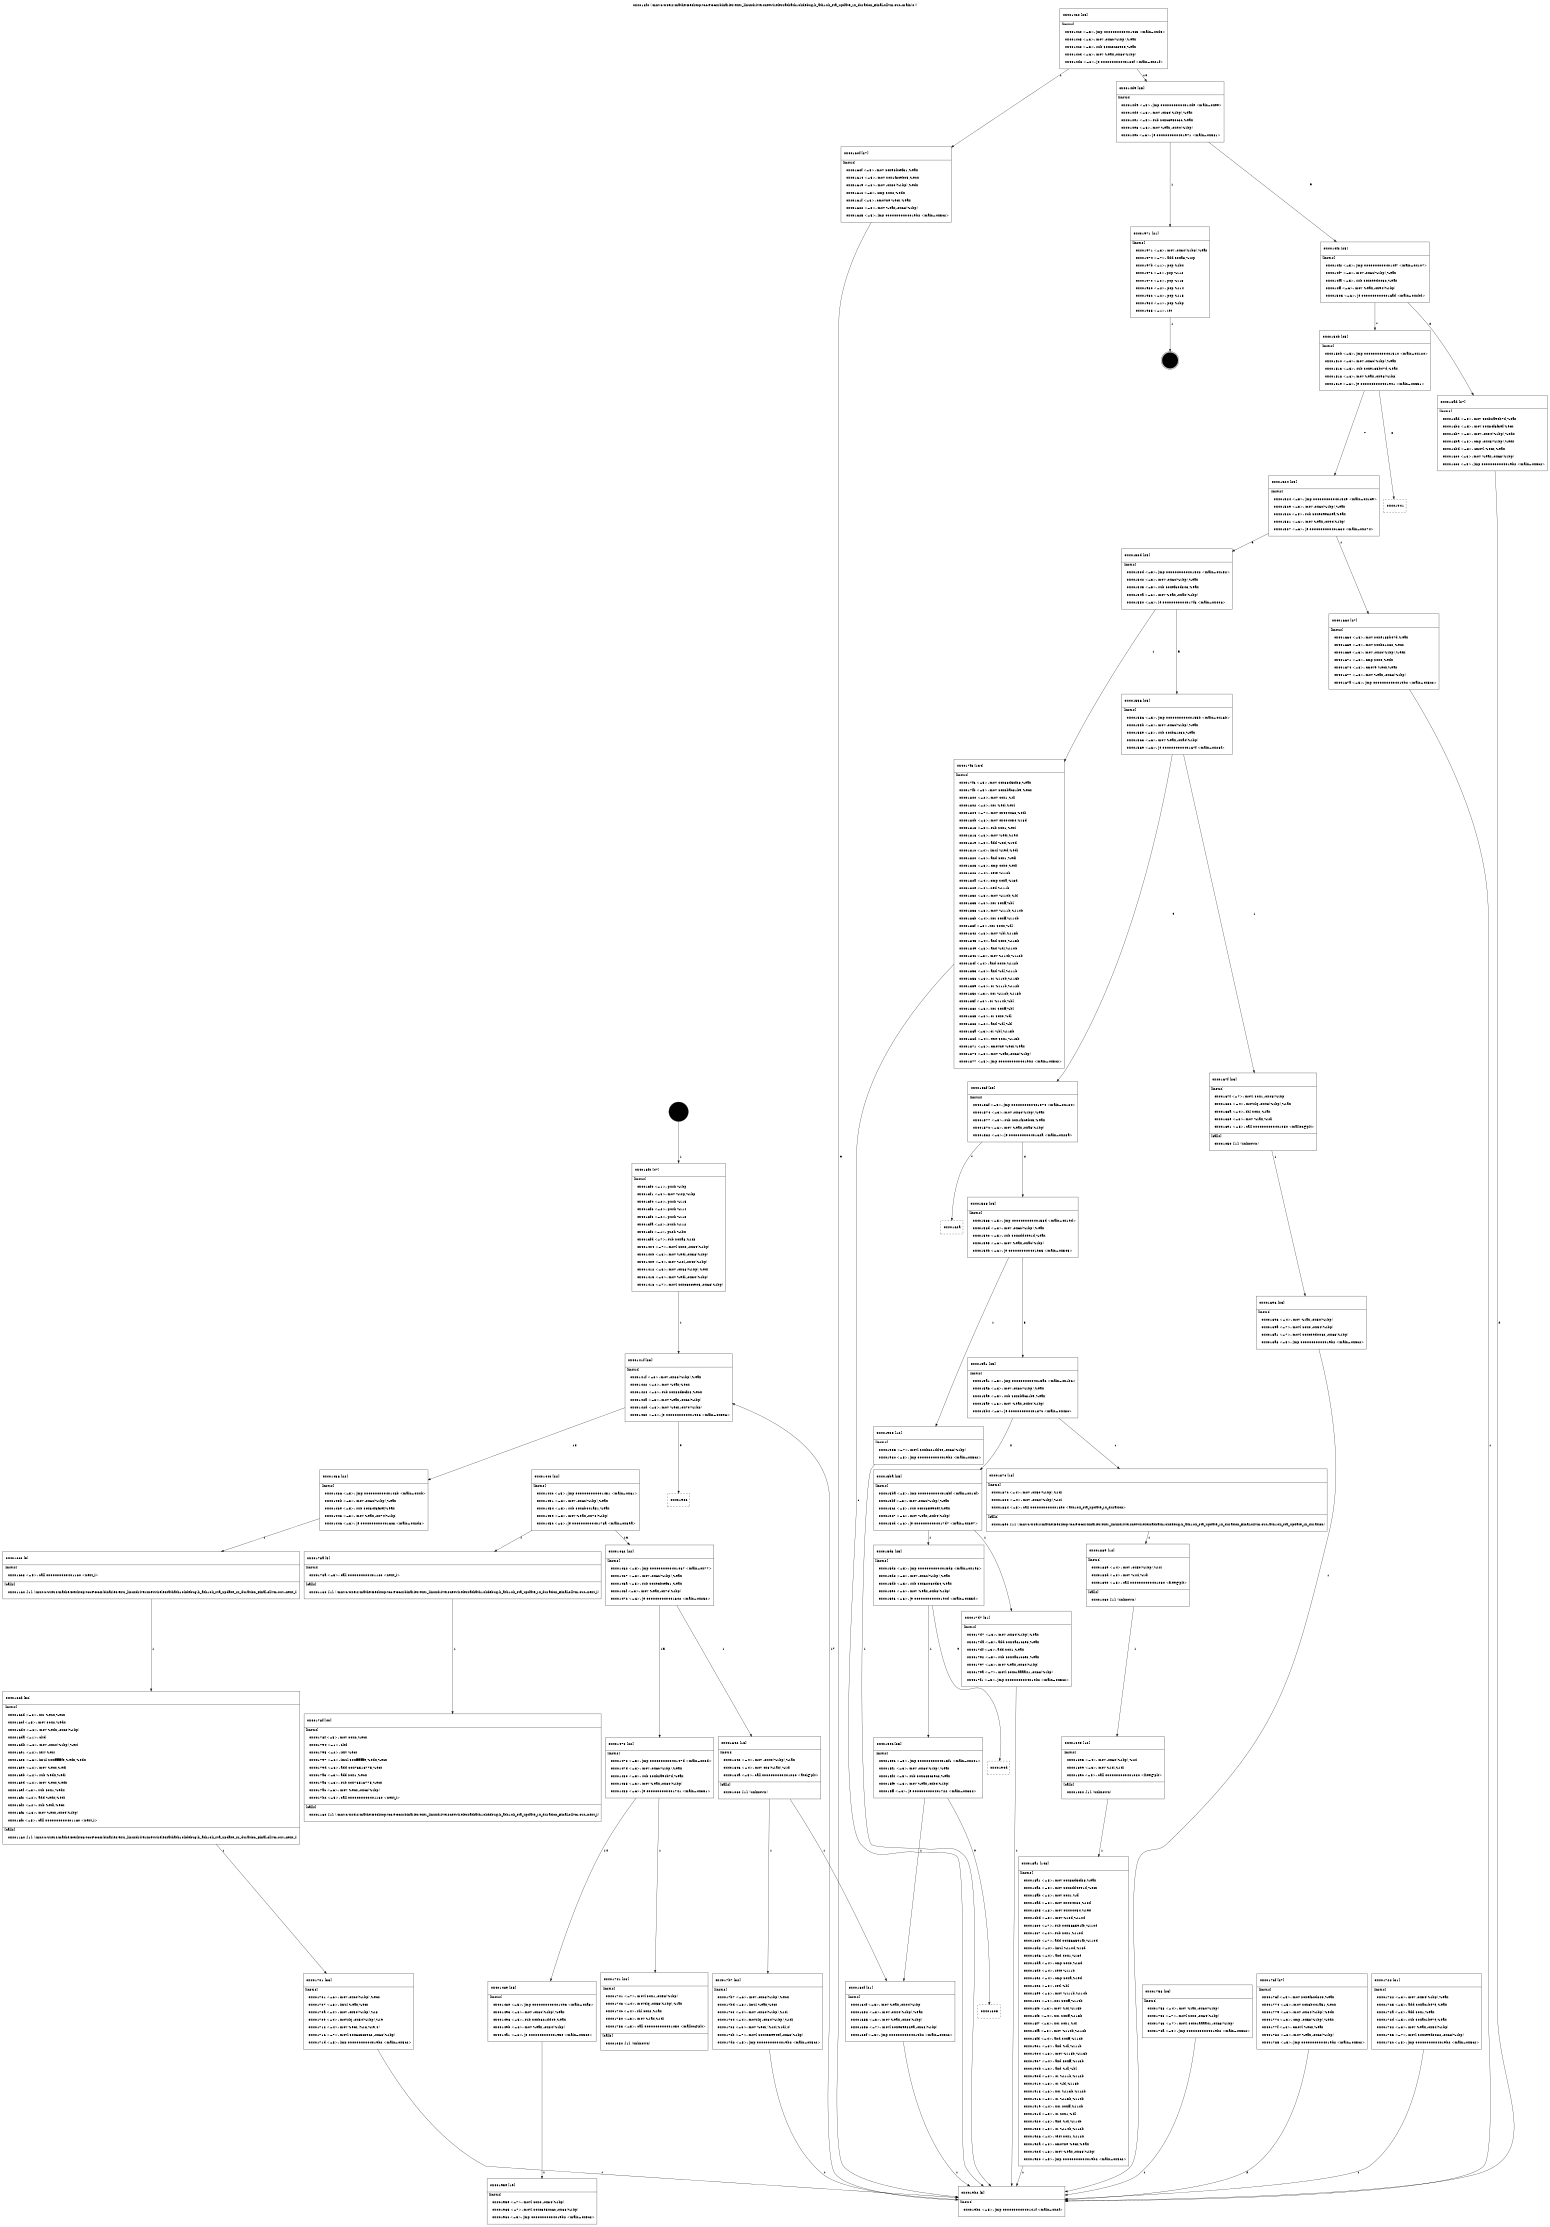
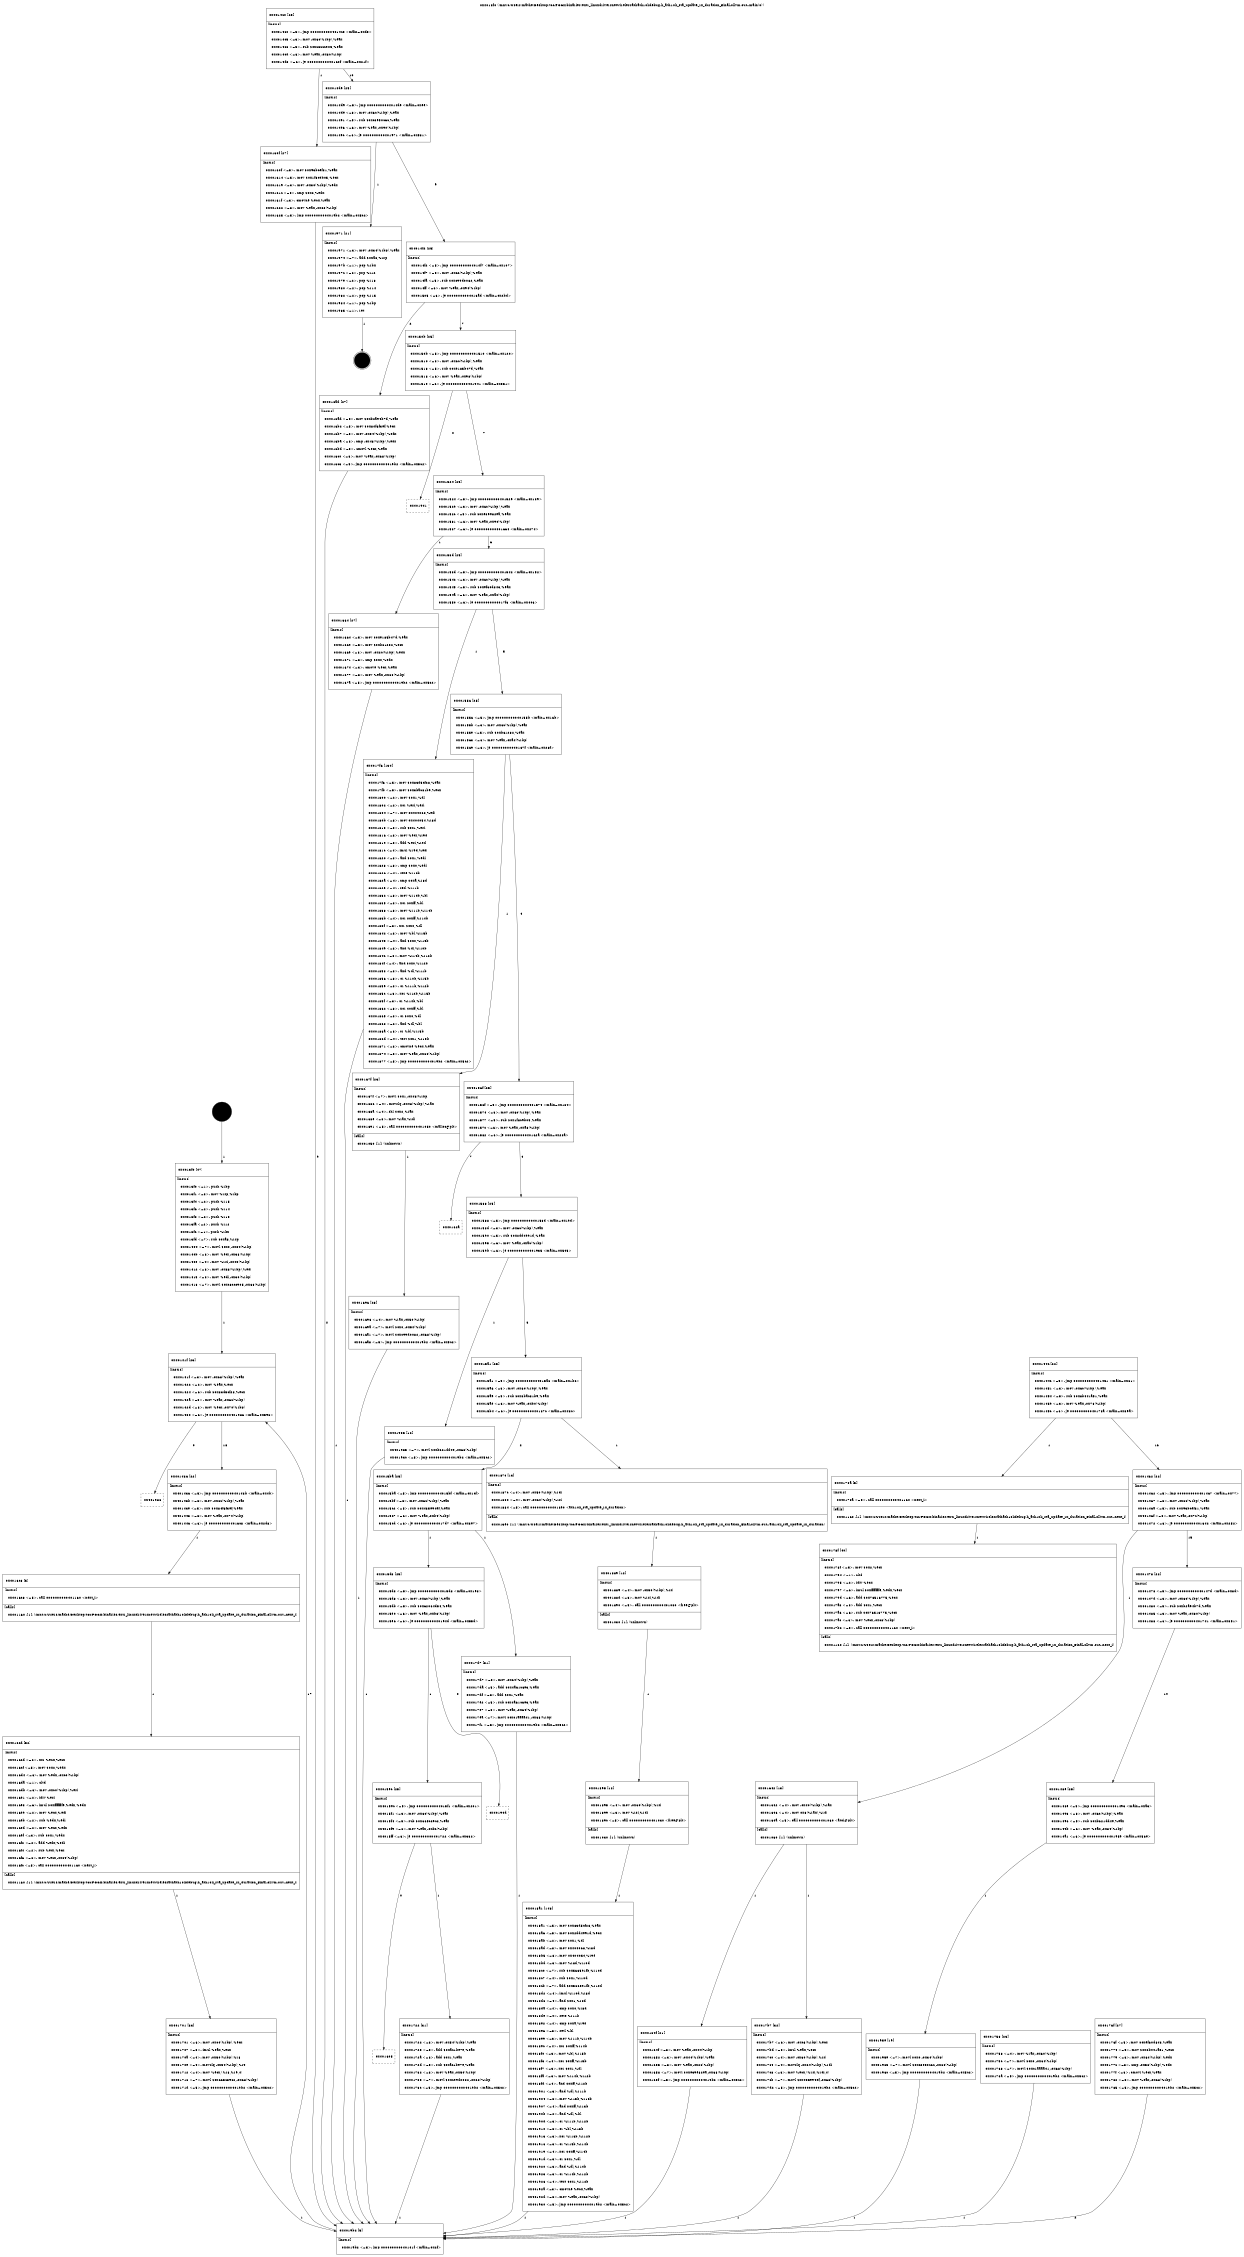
edge "0x4015ec [25]" -> "0x40164f [21]": now "0x4015ec [25]" -> "0x401722 [31]"
node "0x401741 [23]": removed
edge "0x40195e [19]" -> "0x4019b2 [5]": added, label "1"
